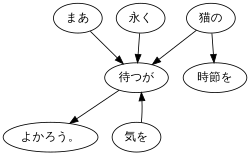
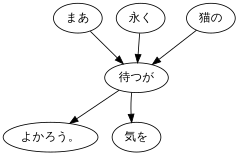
node "時節を": removed
edge "気を" -> "待つが": reversed
